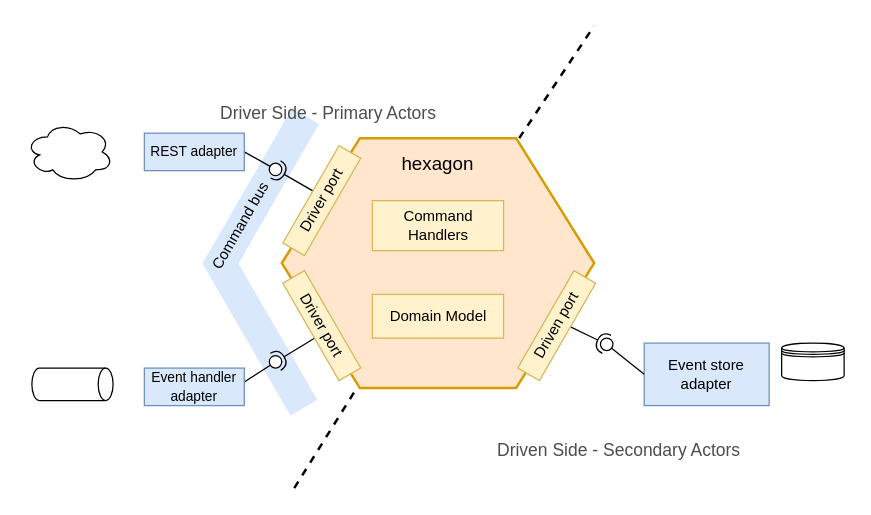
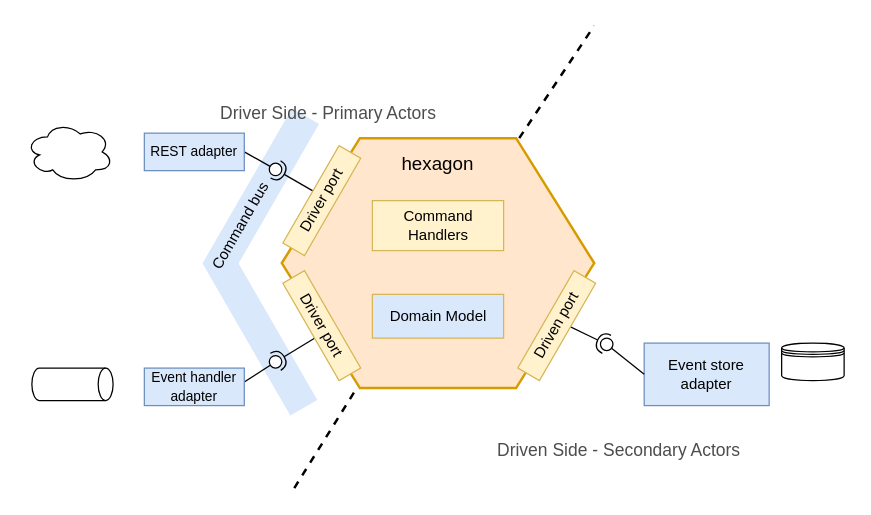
node "Domain Model": fillcolor #fff2cc -> #dae8fc
